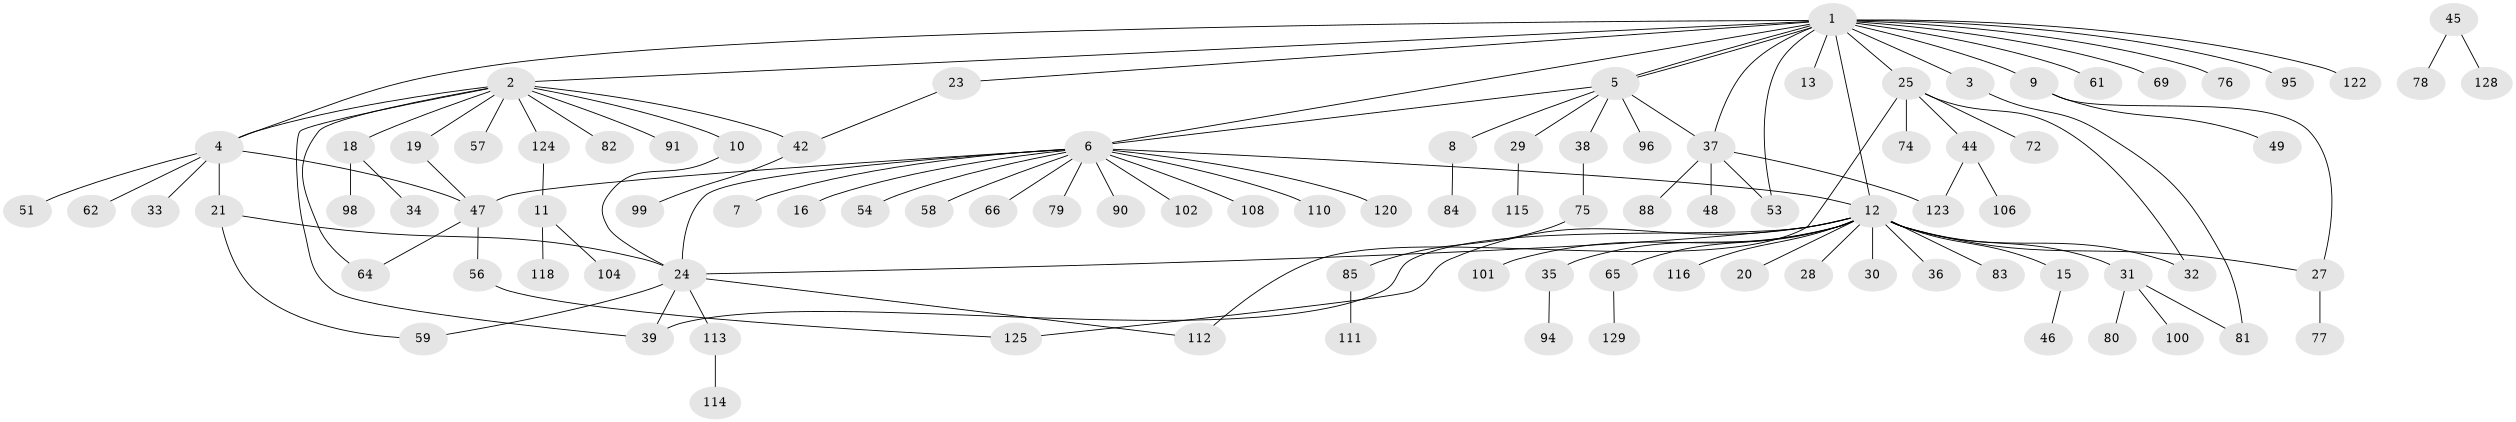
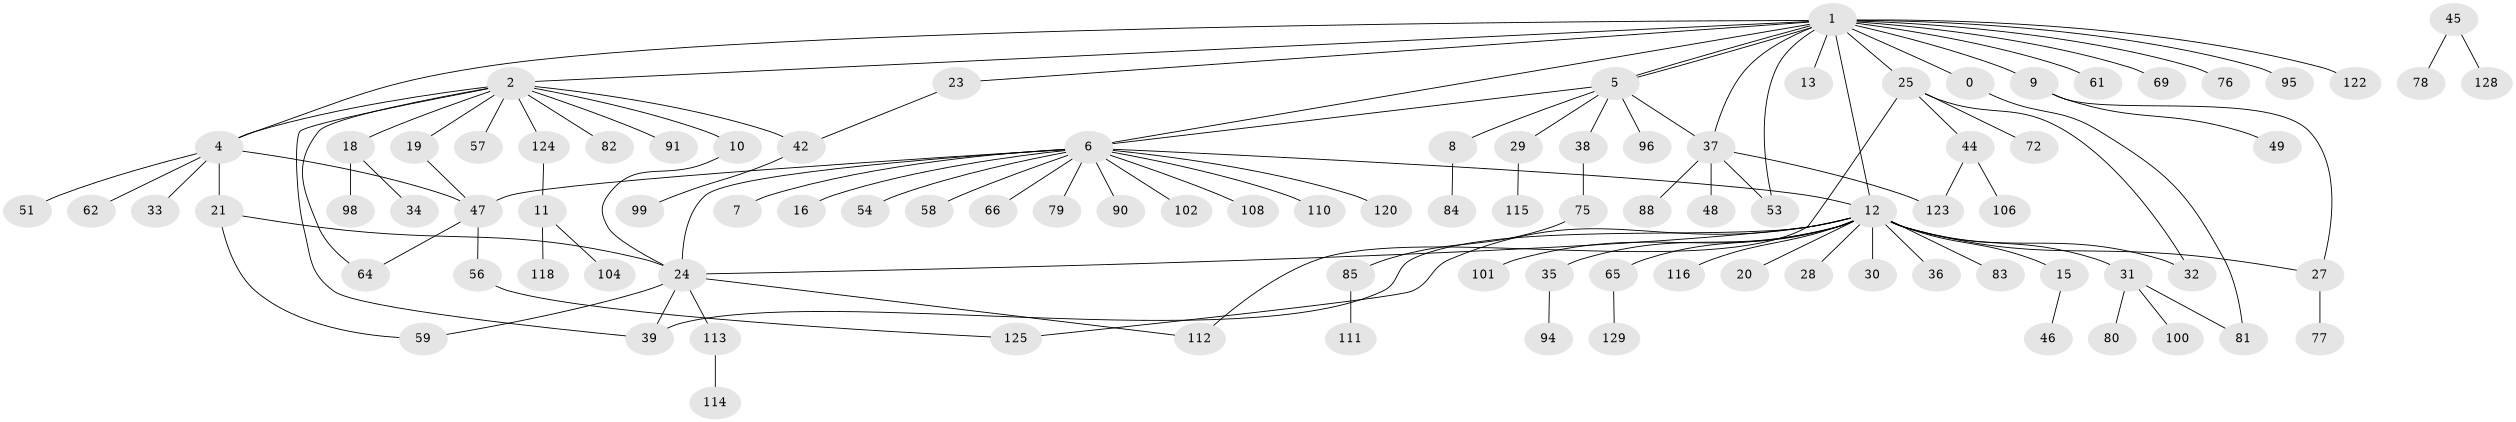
node "3": label "3" -> "0"
node "74": removed
